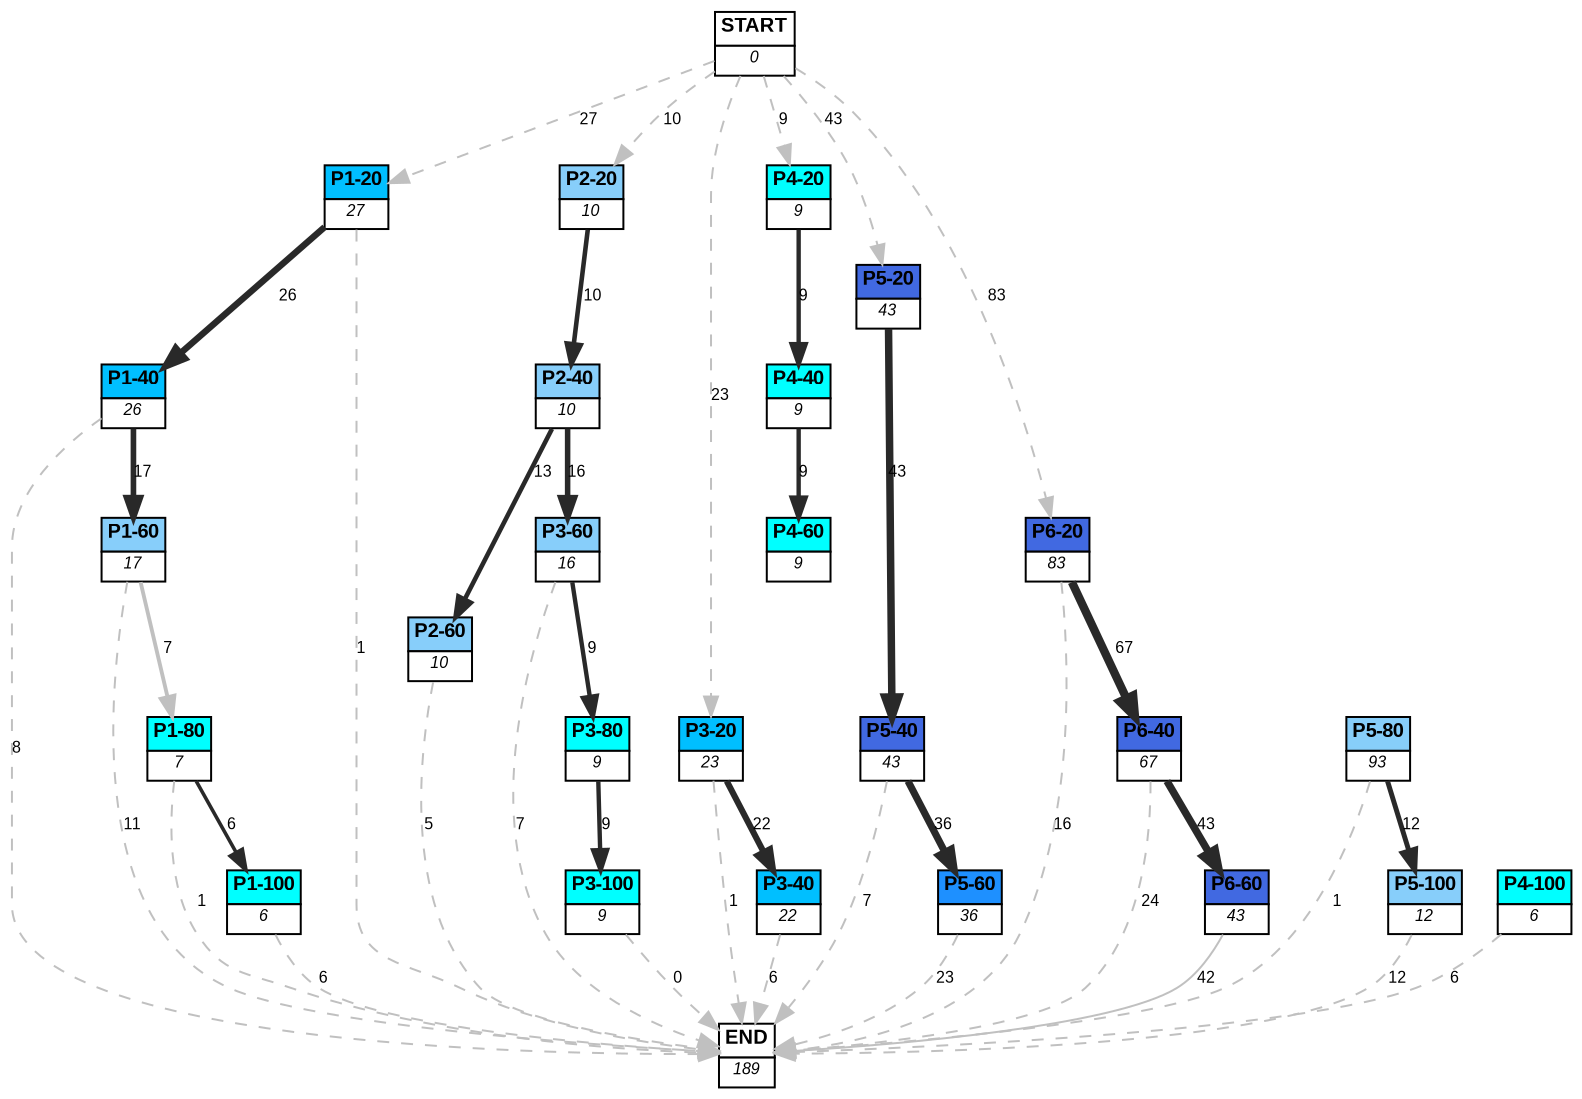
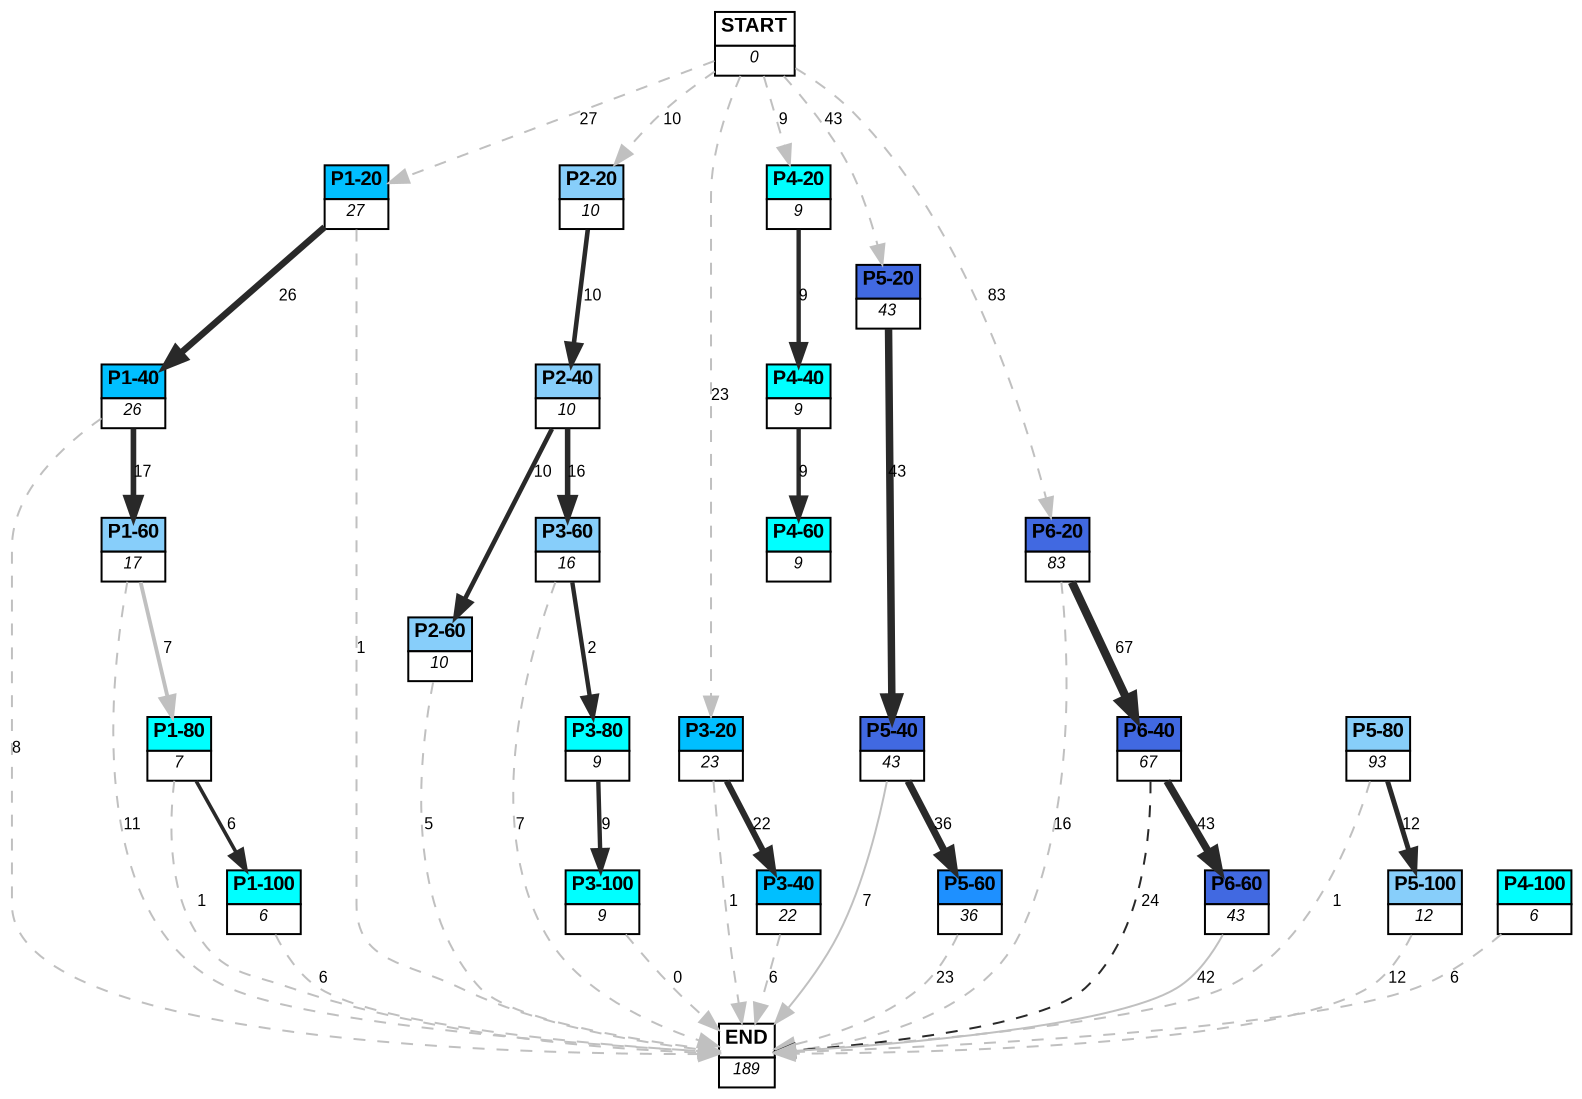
edge "P2-40" -> "P2-60": label "13" -> "10"
edge "P3-60" -> "P3-80": label "9" -> "2"
edge "P5-40" -> "END": style dashed -> solid
edge "P6-40" -> "END": color grey -> grey16
